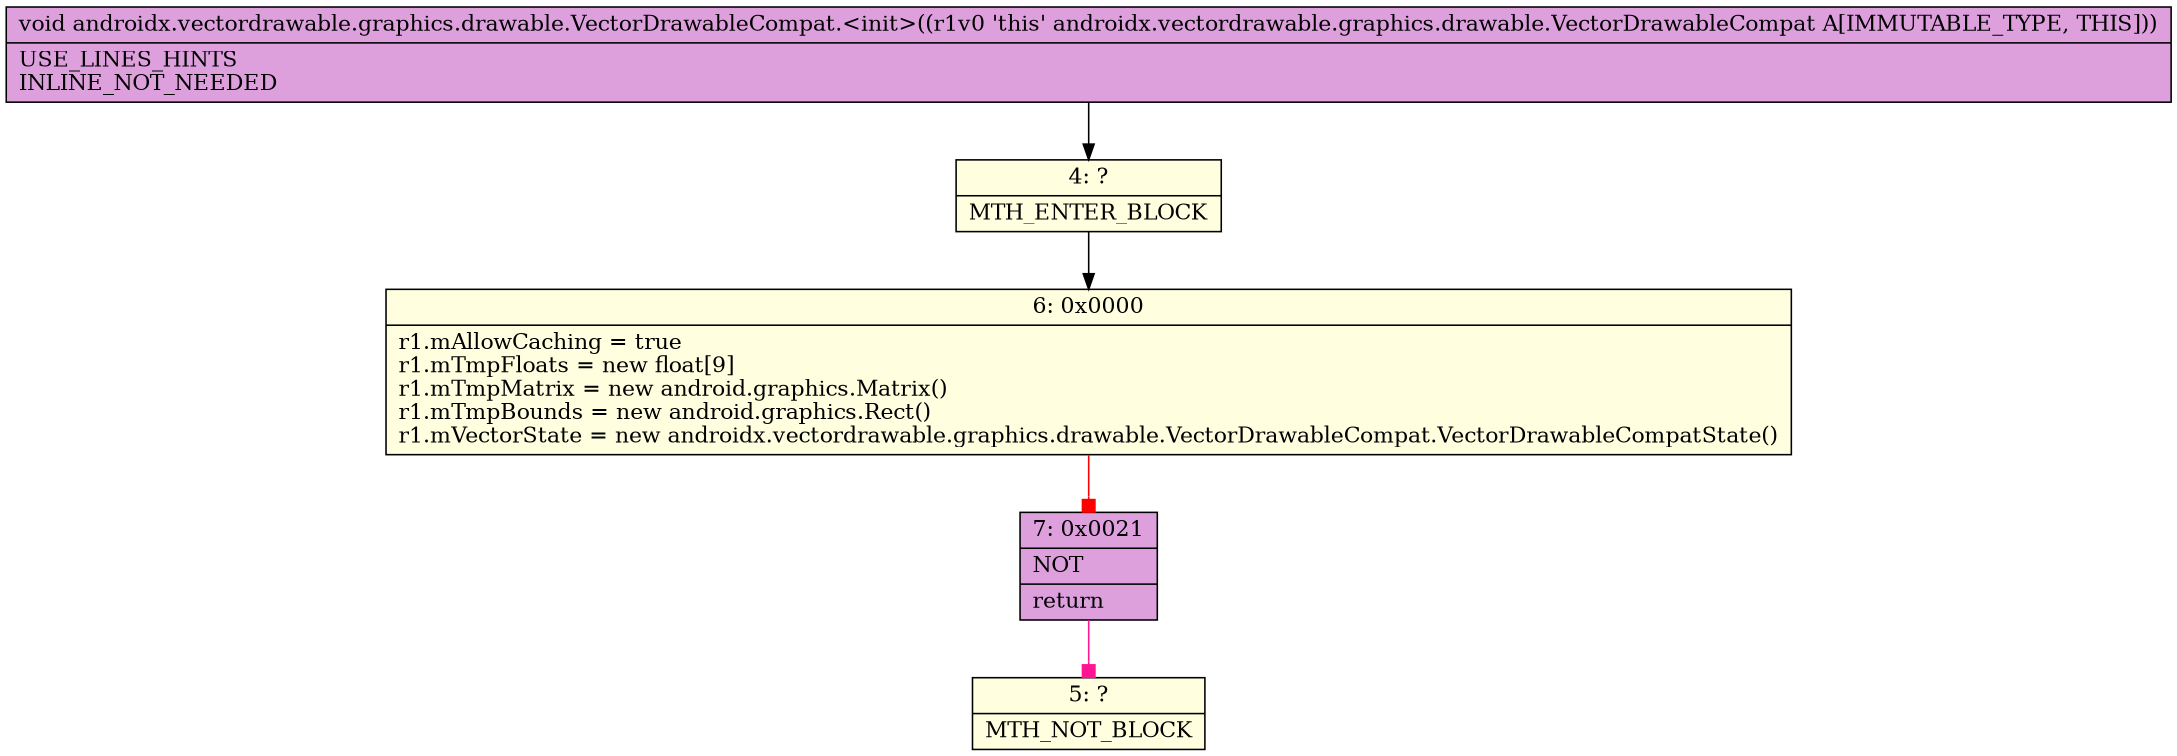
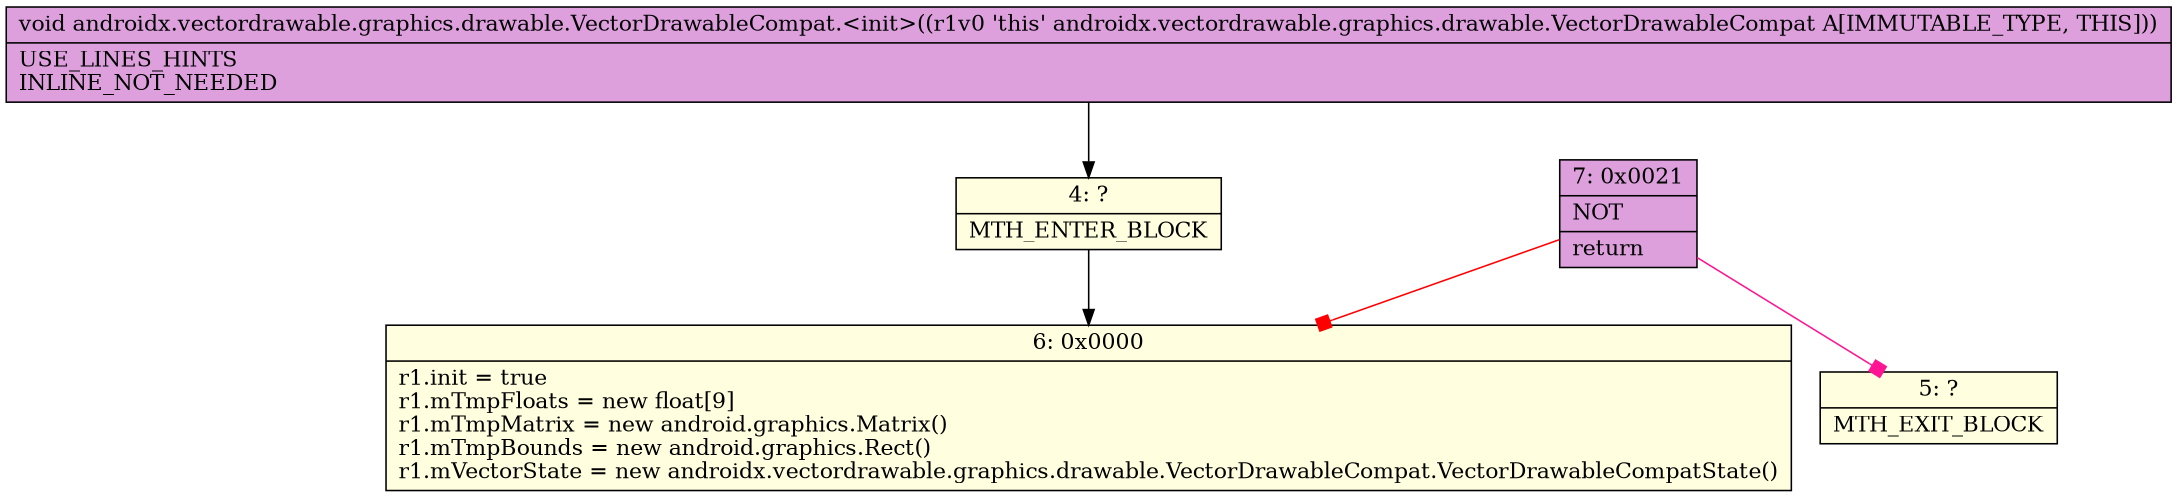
node "6: 0x0000": text "r1.mAllowCaching = true" -> "r1.init = true"
edge "6: 0x0000" -> "7: 0x0021": reversed
node "5: ?": text "MTH_NOT_BLOCK" -> "MTH_EXIT_BLOCK"
